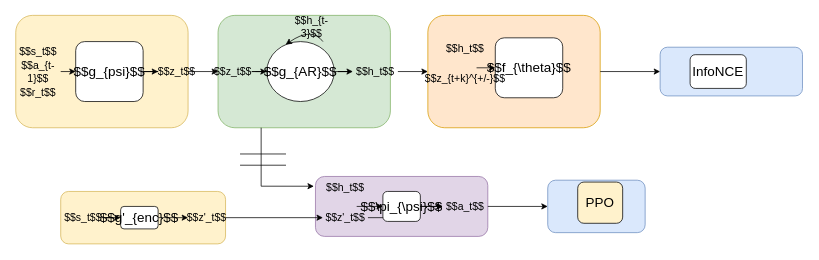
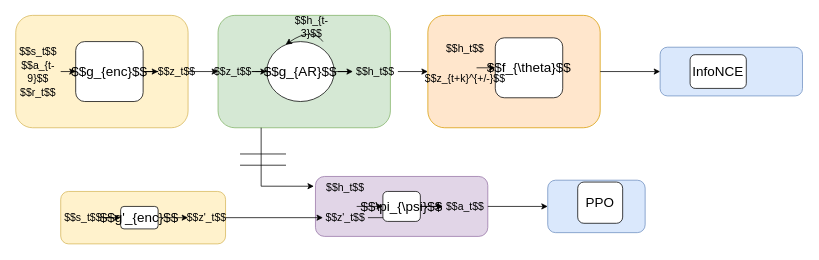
node "$$a_{t-1}$$": label "$$a_{t-1}$$" -> "$$a_{t-9}$$"
node "$$g_{psi}$$": label "$$g_{psi}$$" -> "$$g_{enc}$$"
node "PPO": fillcolor #fff2cc -> #ffffff
